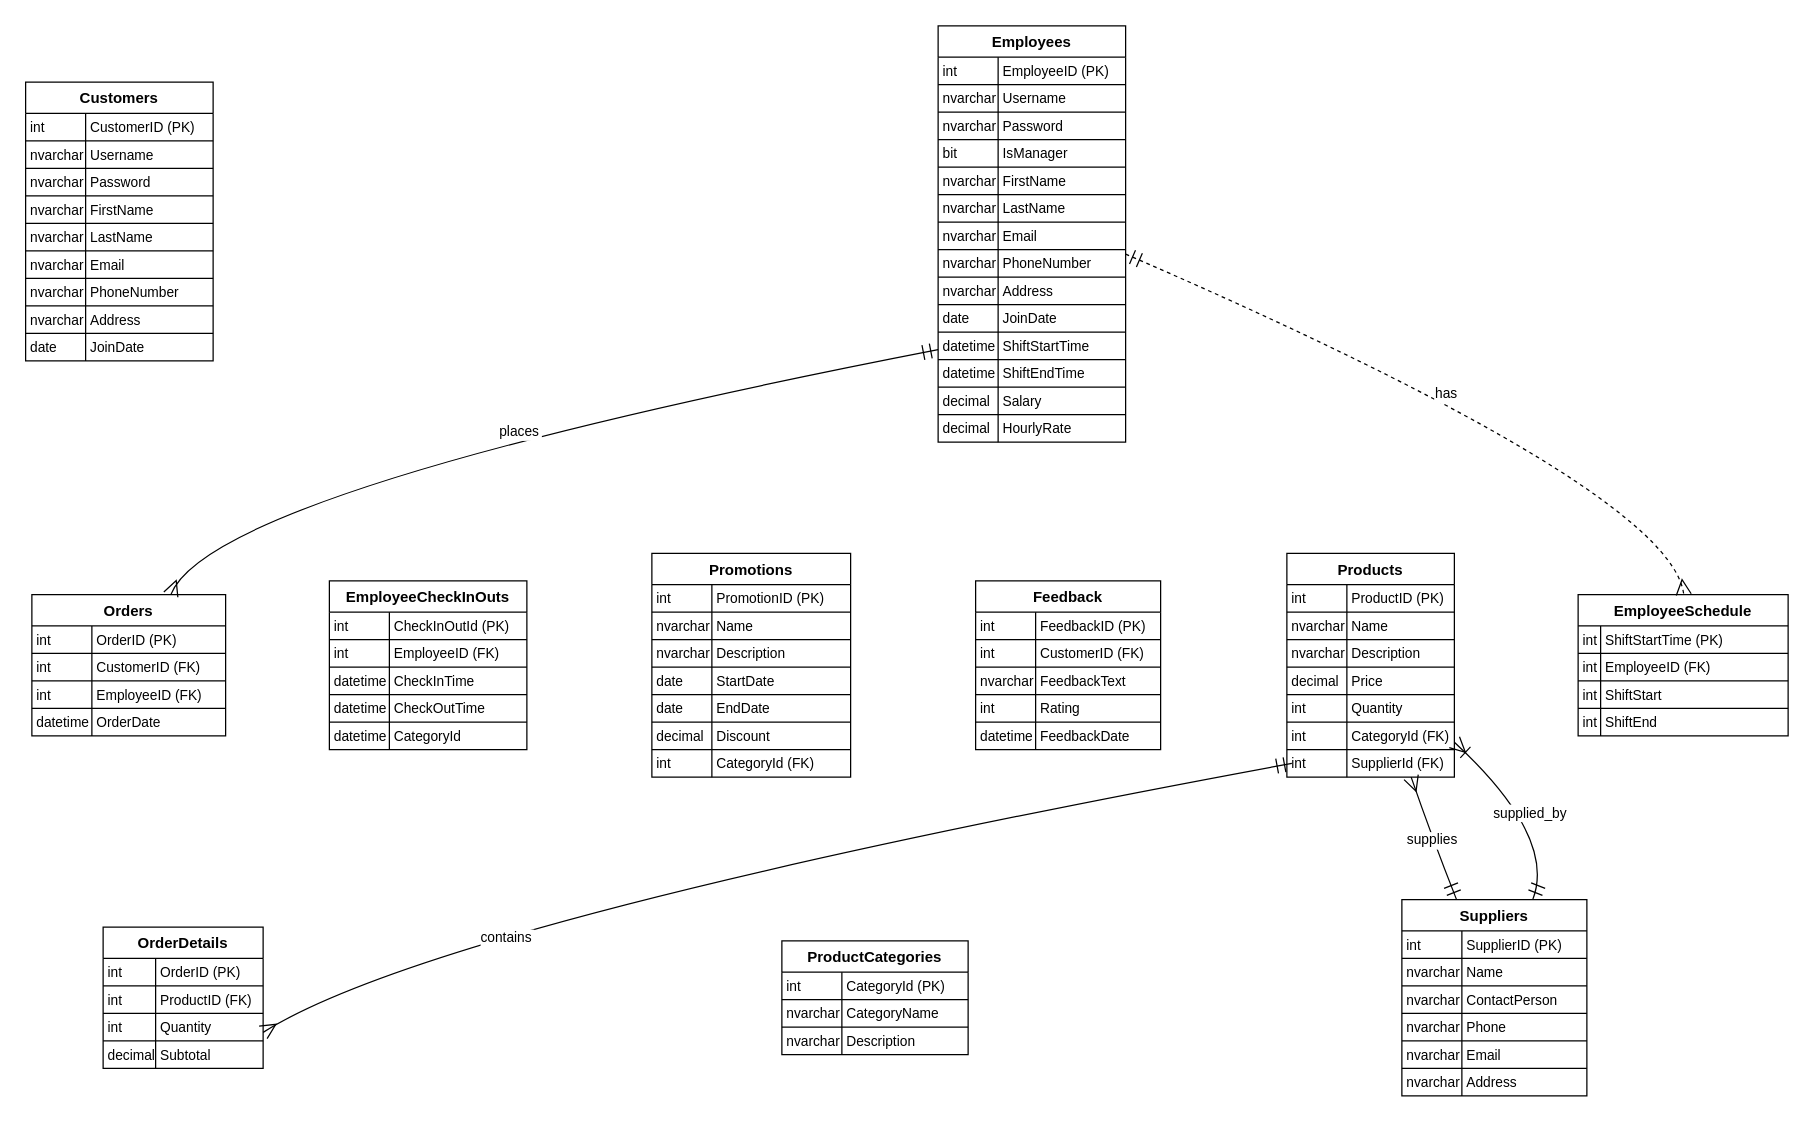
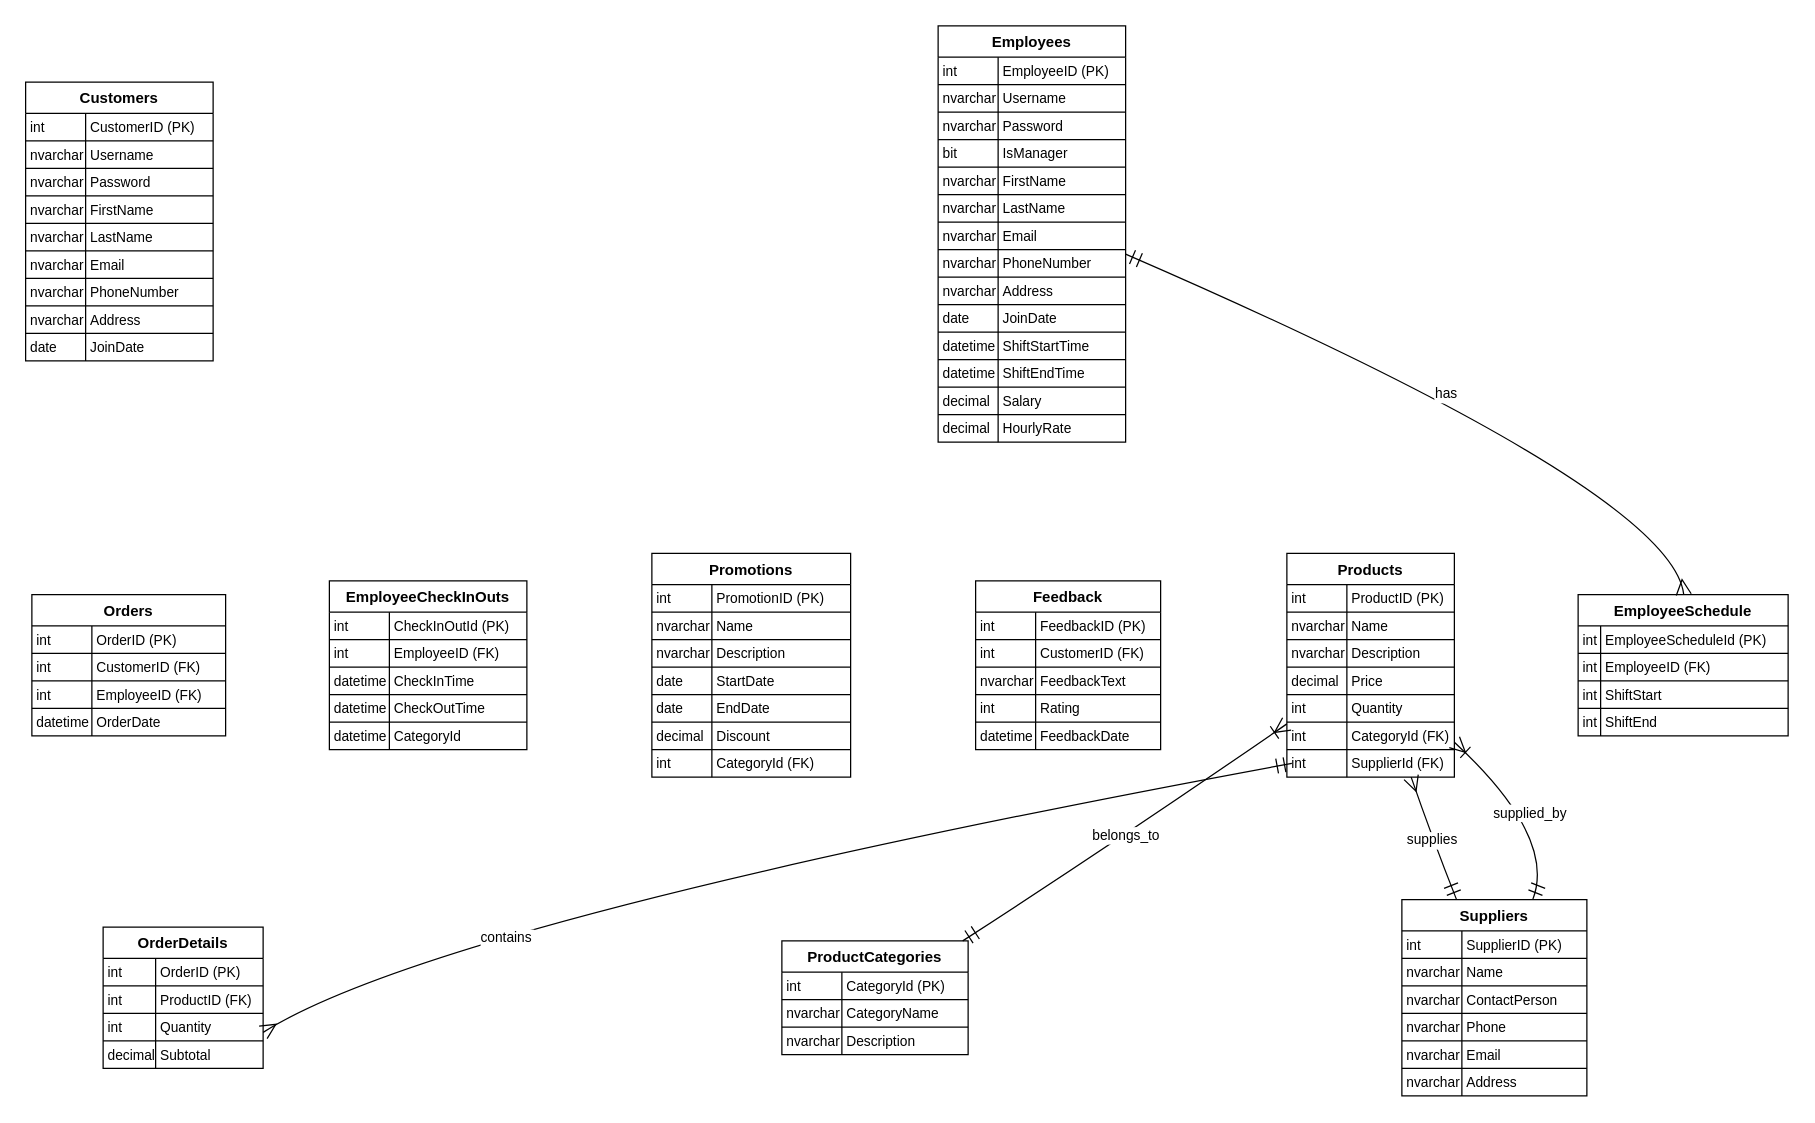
edge "Employees" -- "EmployeeSchedule": style dashed -> solid
edge "Employees" -- "Orders": removed, label "places"
node "ShiftStartTime (PK)": label "ShiftStartTime (PK)" -> "EmployeeScheduleId (PK)"
edge "Products" -- "ProductCategories": added, label "belongs_to"
